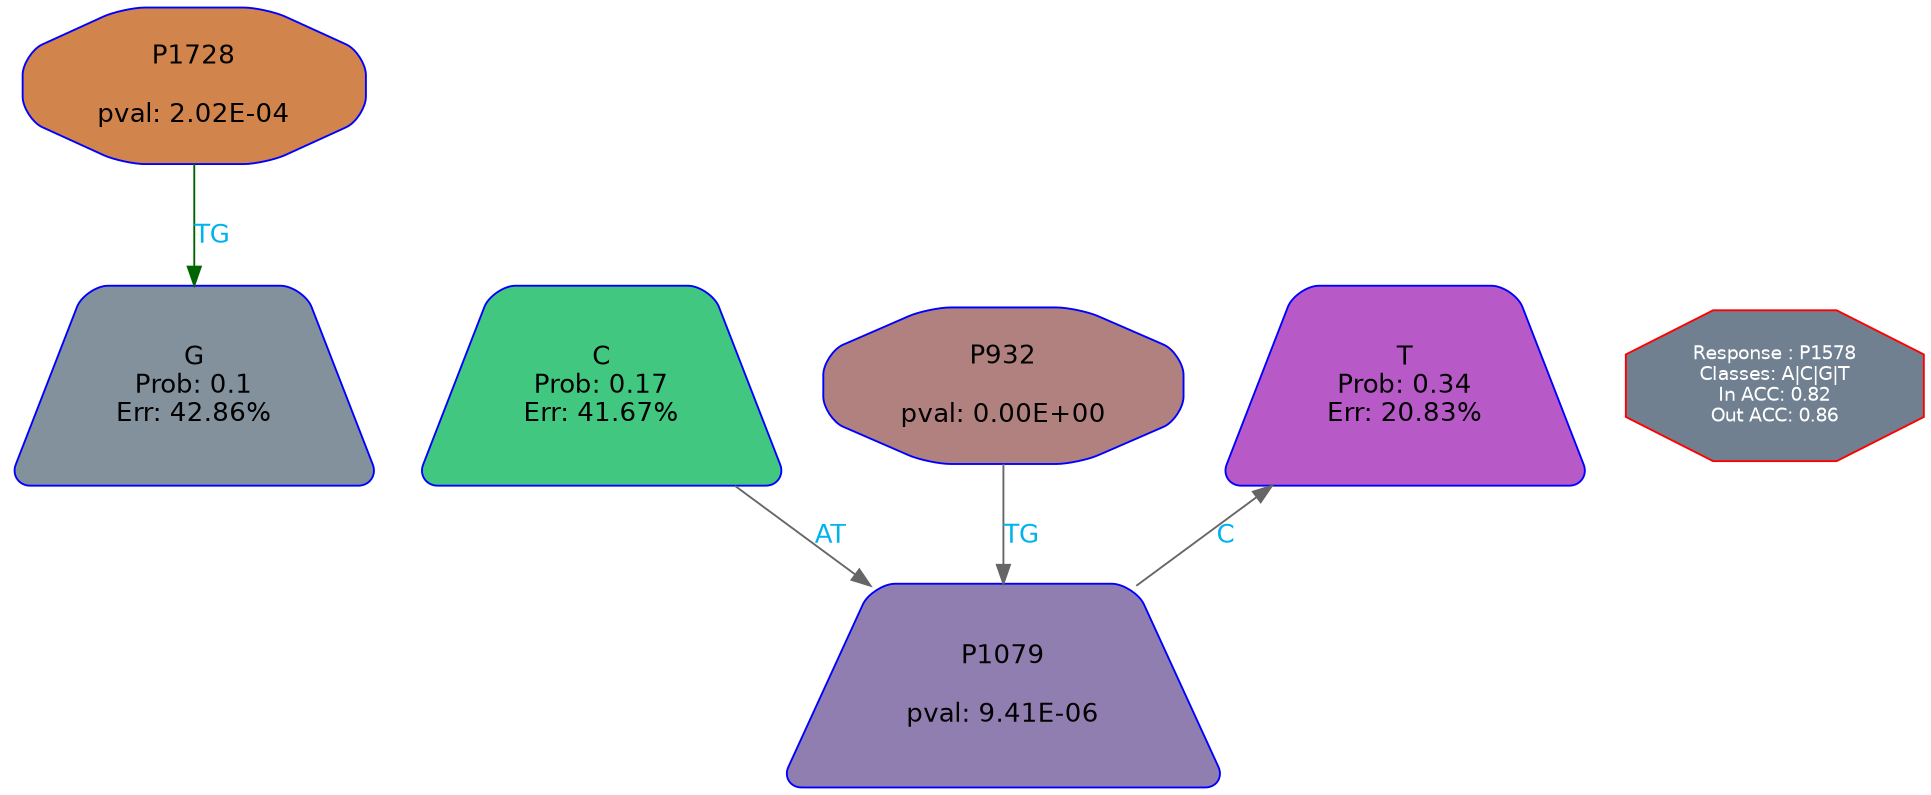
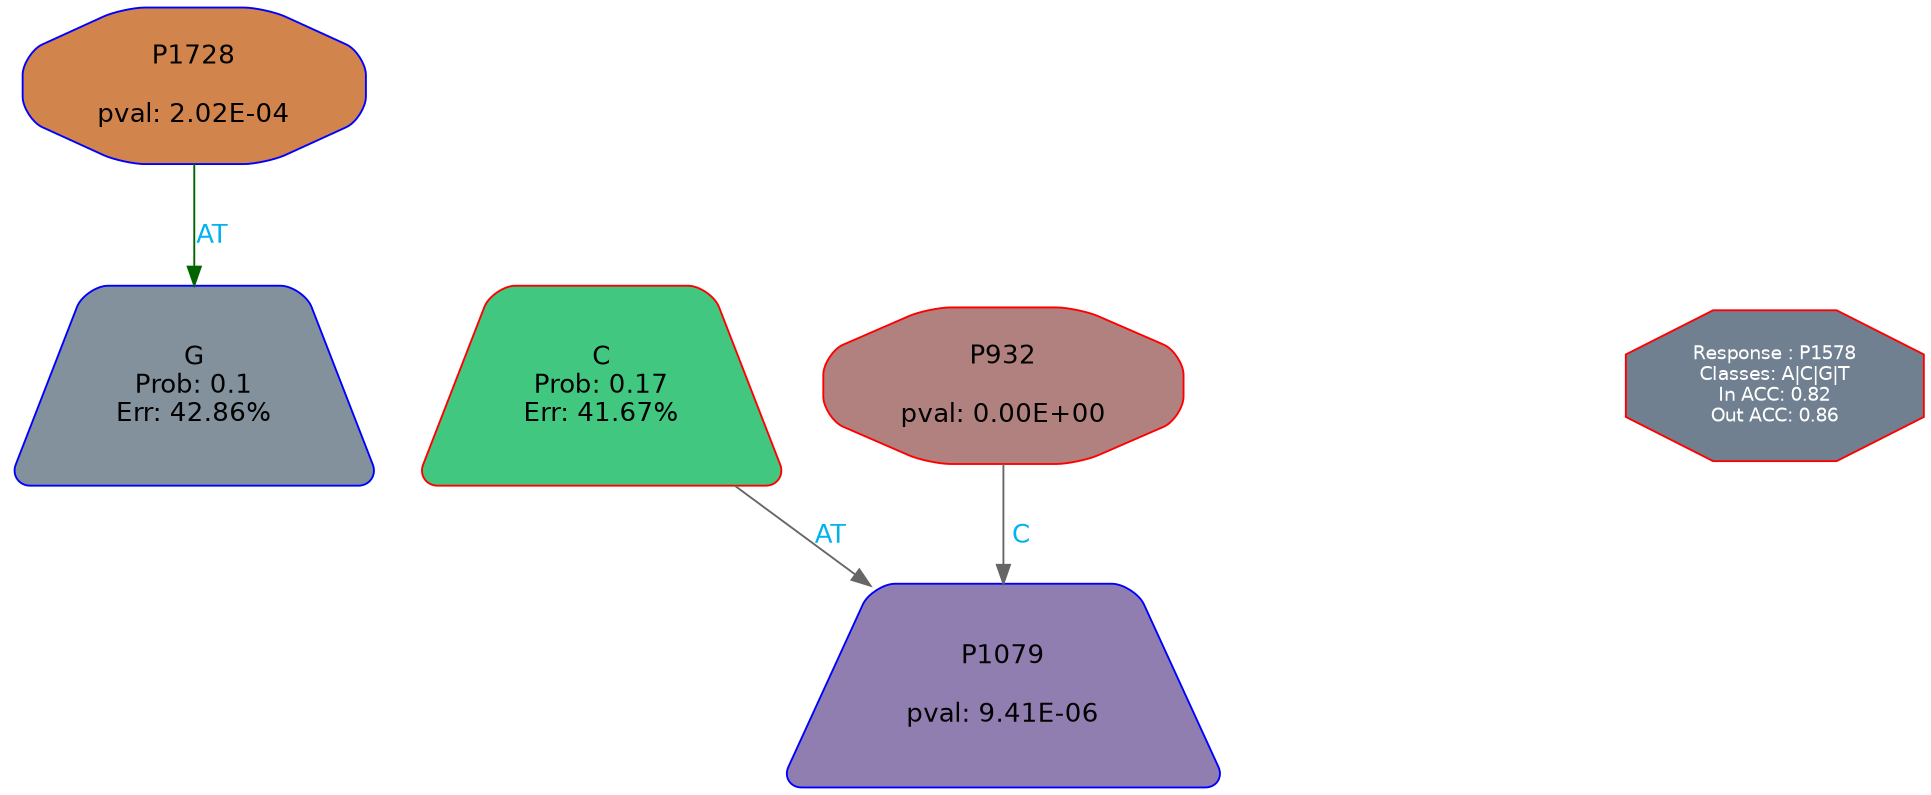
edge "P1728 pval: 2.02E-04" -> "G Prob: 0.1 Err: 42.86%": label "TG" -> "AT"
node "C Prob: 0.17 Err: 41.67%": color blue -> red
node "P932 pval: 0.00E+00": color blue -> red
node "T Prob: 0.34 Err: 20.83%": removed
edge "P932 pval: 0.00E+00" -> "P1079 pval: 9.41E-06": label "TG" -> "C"
